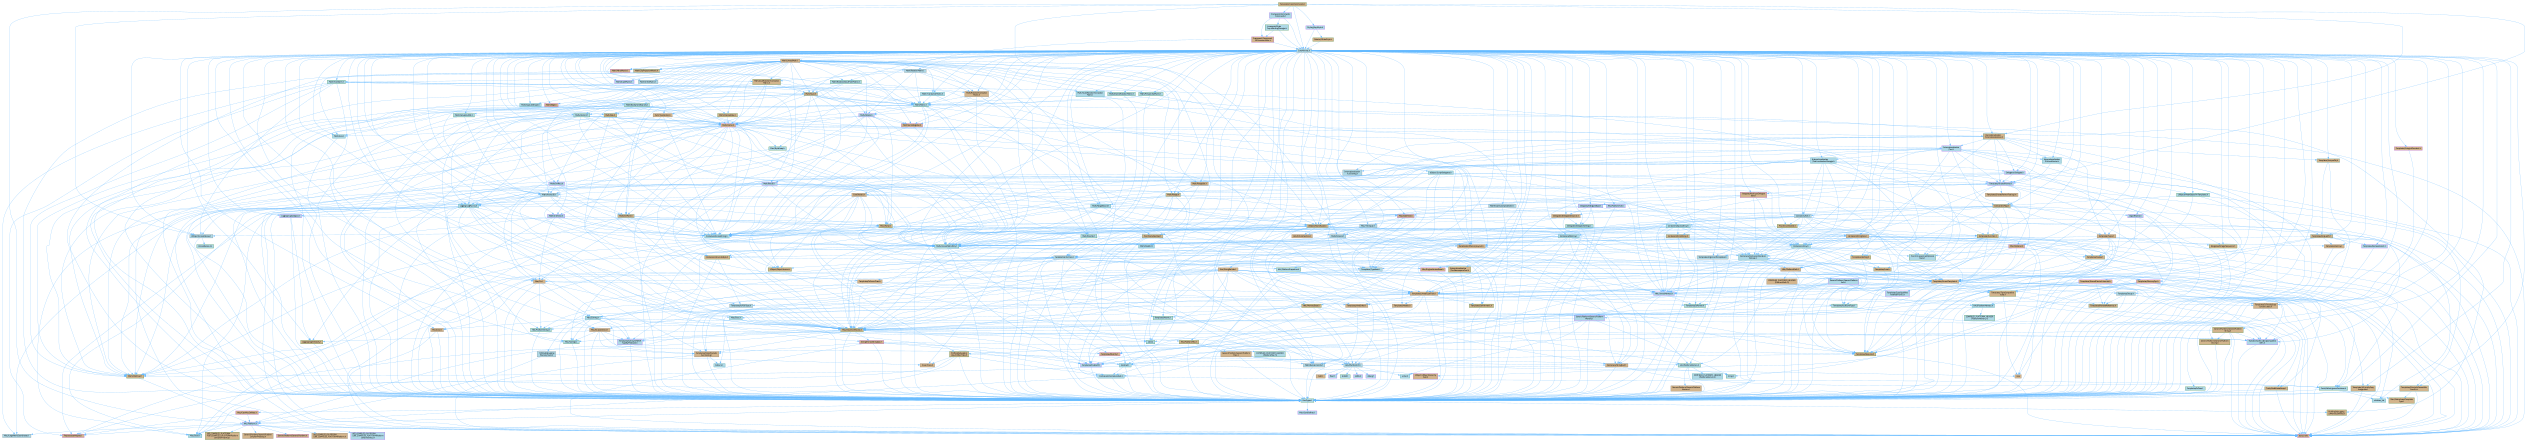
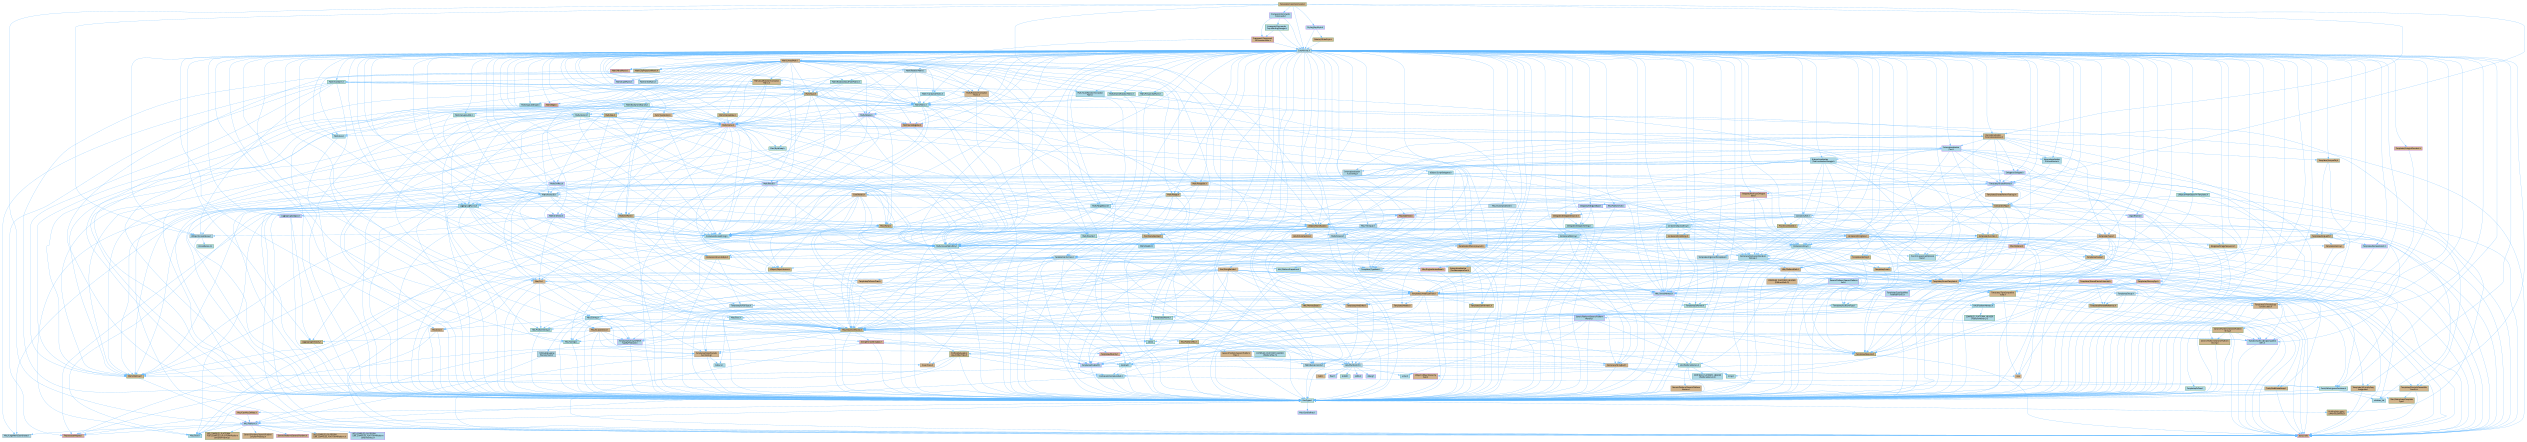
node "Framework/Bytes /InputBindingManager.h": label "Framework/Bytes /InputBindingManager.h" -> "Framework/Commands /InputBindingManager.h"
node "MathFwd/AutomationEvent.h": label "MathFwd/AutomationEvent.h" -> "Misc/AutomationEvent.h"
edge "Templates/SharedPointerInternals.h" -> "type_traits": now "Templates/SharedPointerInternals.h" -> "Templates/PointerIsConvertible FromTo.h"
